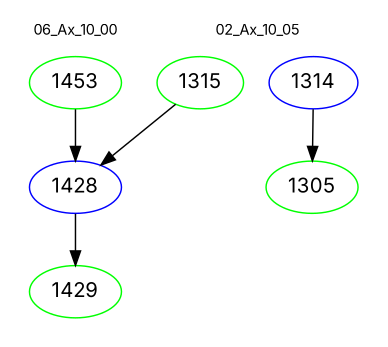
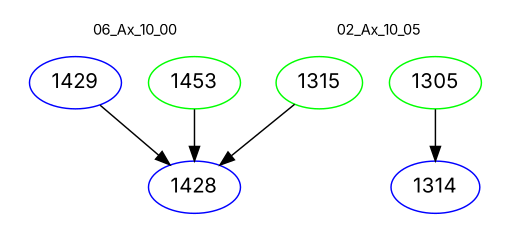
edge "1314" -> "1305": reversed
edge "1428" -> "1429": reversed
node "1429": color green -> blue
